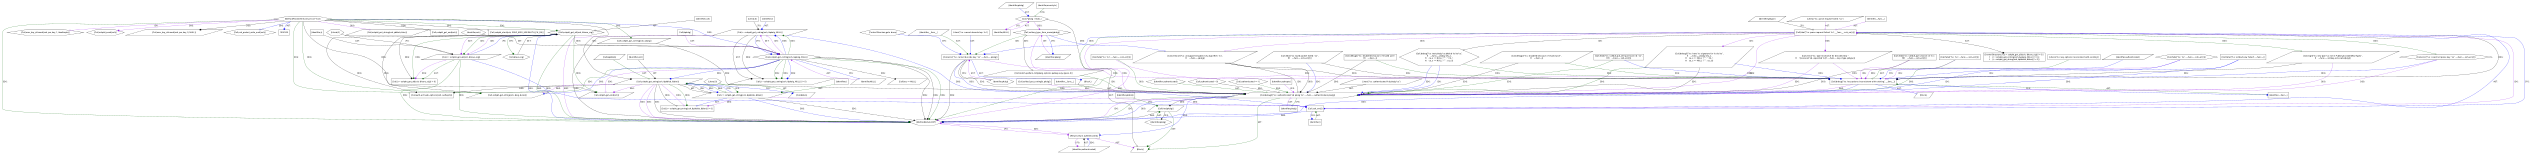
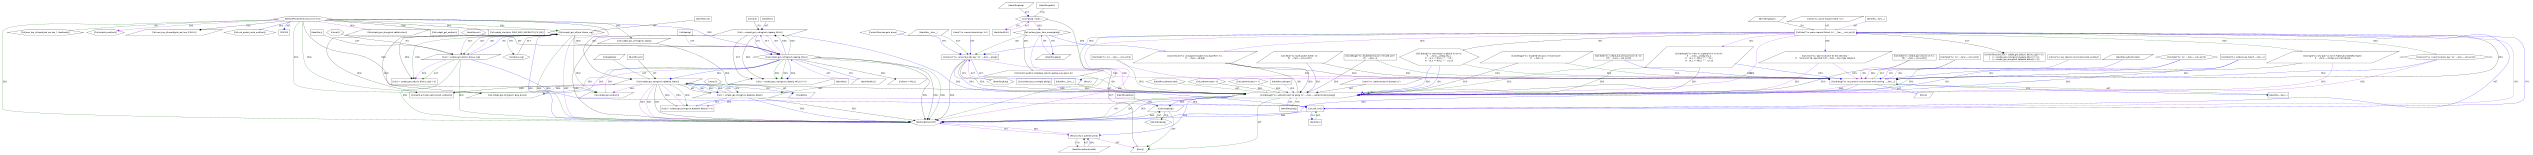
node "(Identifier,userstyle)": label "(Identifier,userstyle)" -> "(Identifier,public)"
edge "(MethodParameterIn,struct ssh *ssh)" -> "(Call,user_key_allowed(ssh, pw, key, 1, &authopts))": color purple -> darkgreen
node "(Call,user_key_allowed(ssh, pw, key, 0, NULL))": label "(Call,user_key_allowed(ssh, pw, key, 0, NULL))" -> "(Call,user_key_allowed(goto, pw, key, 0, NULL))"
